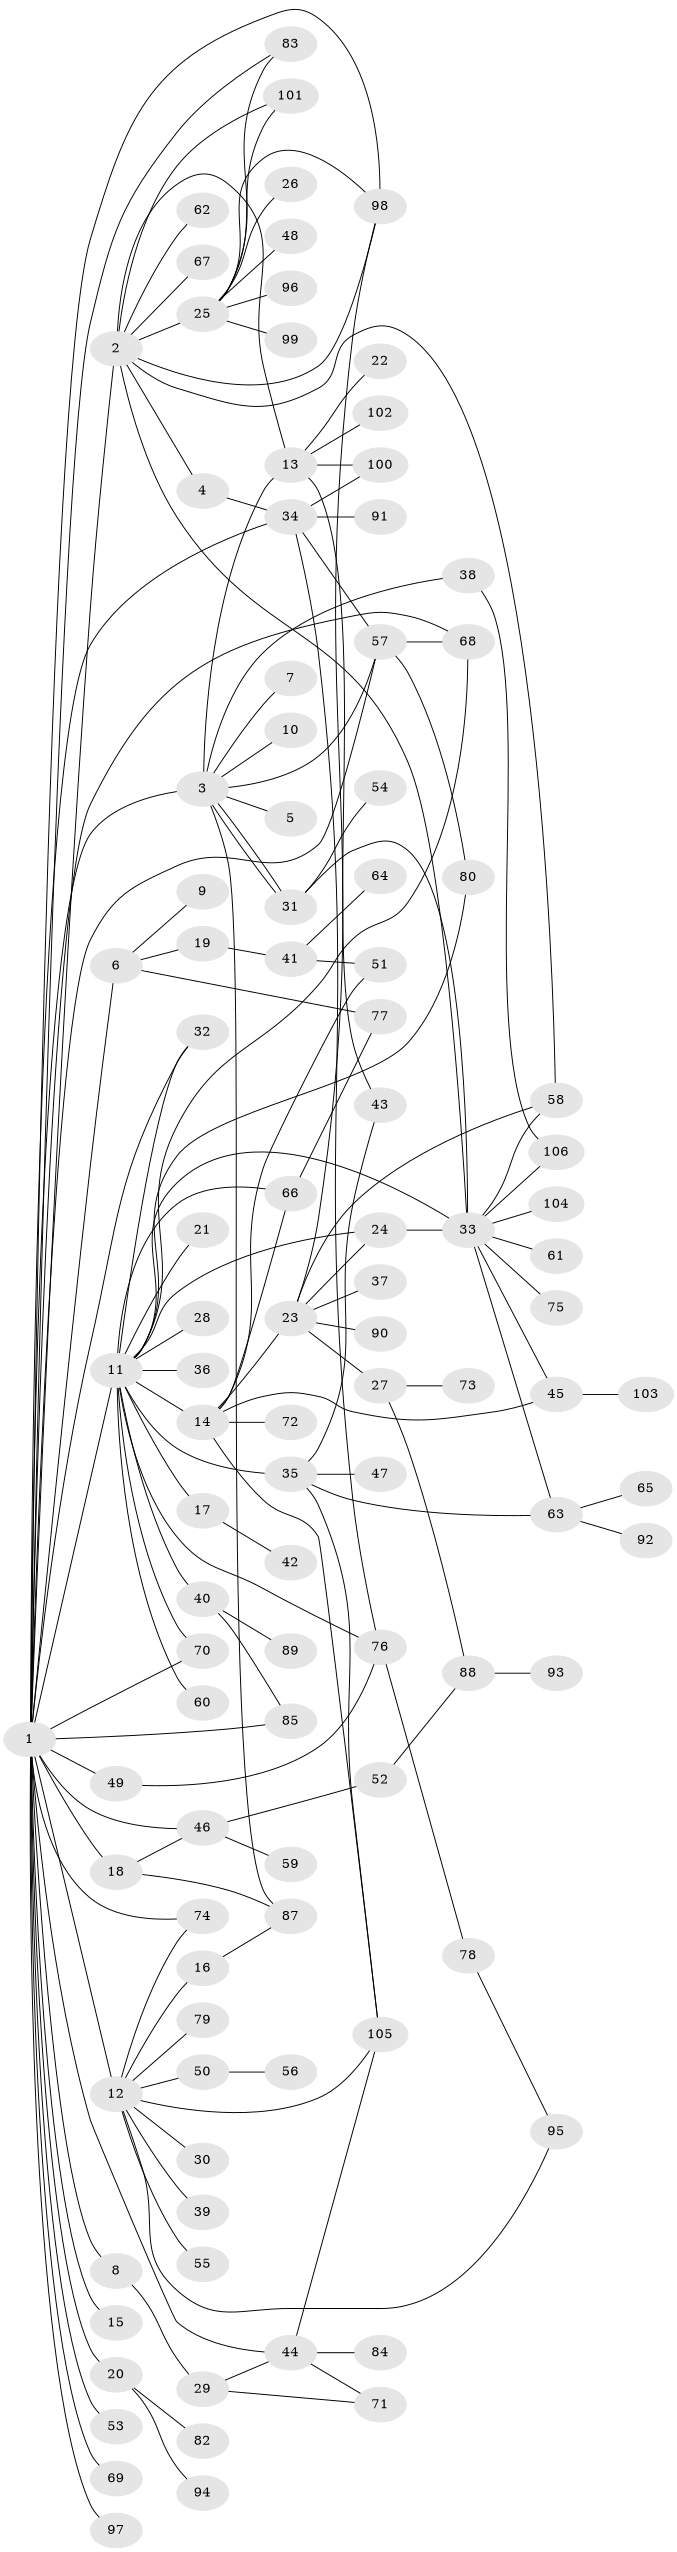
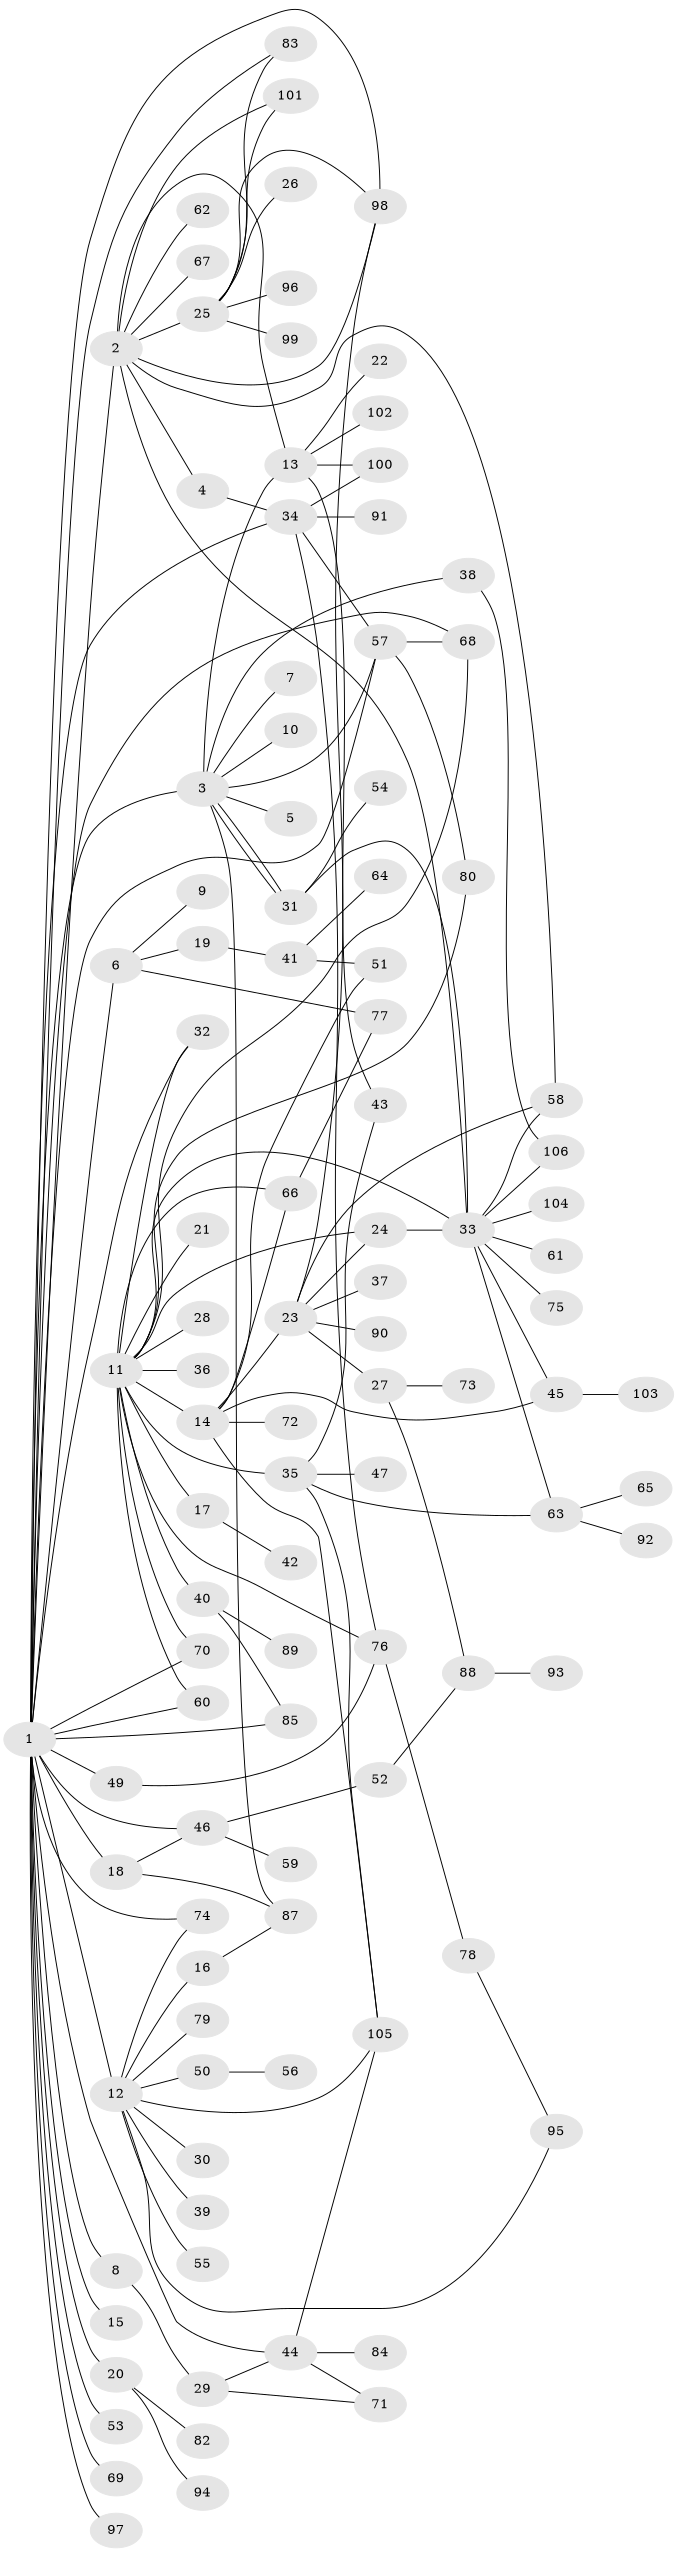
node "48": removed
edge "11" -- "1": now "60" -- "1"
